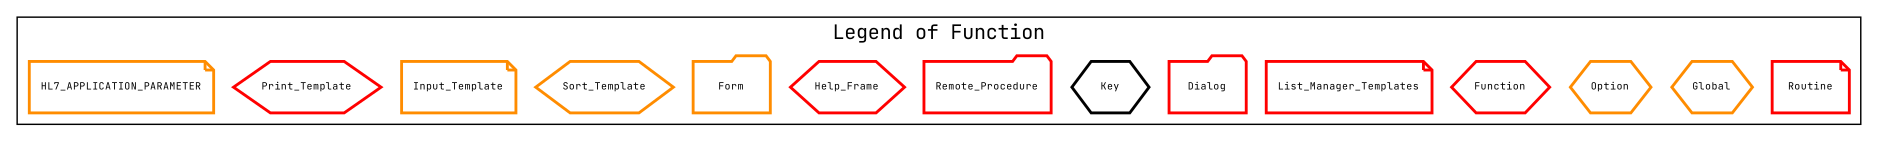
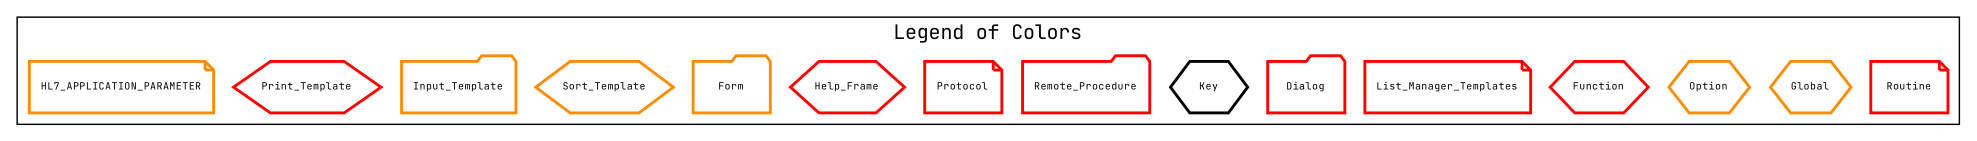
cluster "Legend of Function": label "Legend of Function" -> "Legend of Colors"
node "Input_Template": shape note -> folder
node "Protocol": added
